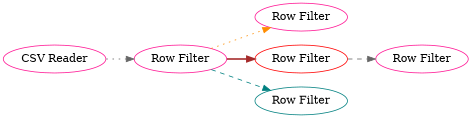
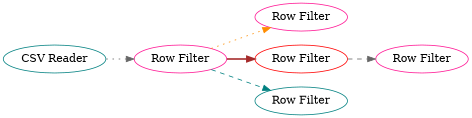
node "CSV Reader": color deeppink -> teal
